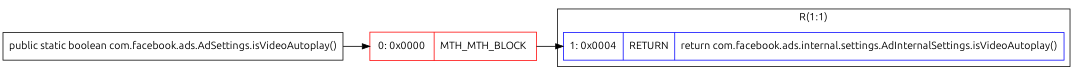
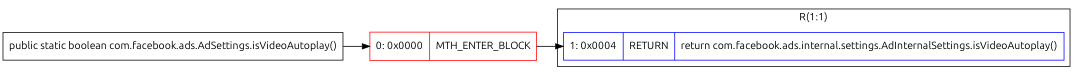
node "0: 0x0000": text "MTH_MTH_BLOCK" -> "MTH_ENTER_BLOCK"
